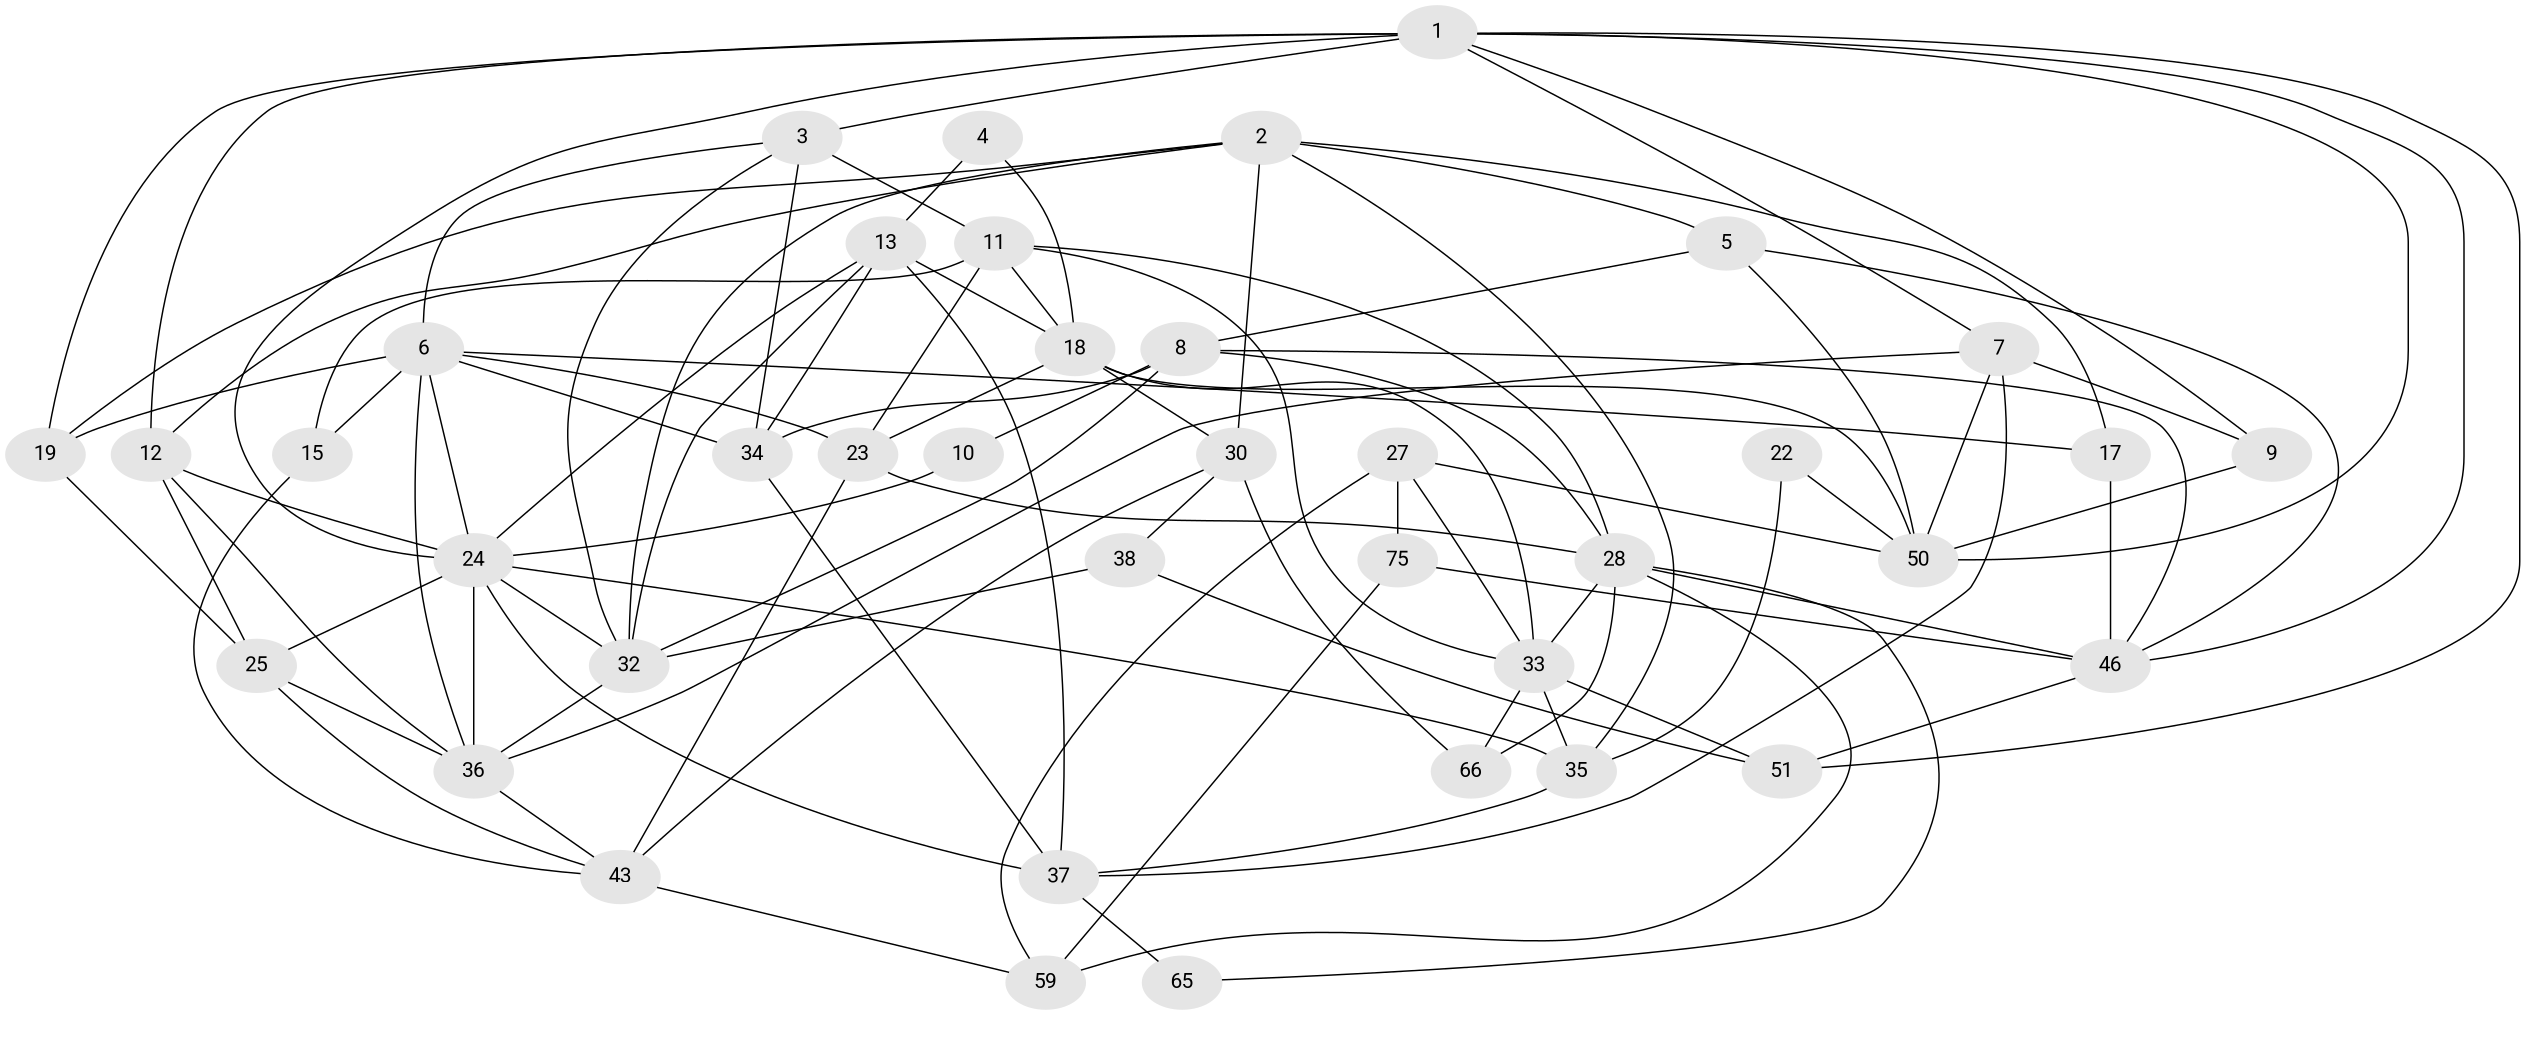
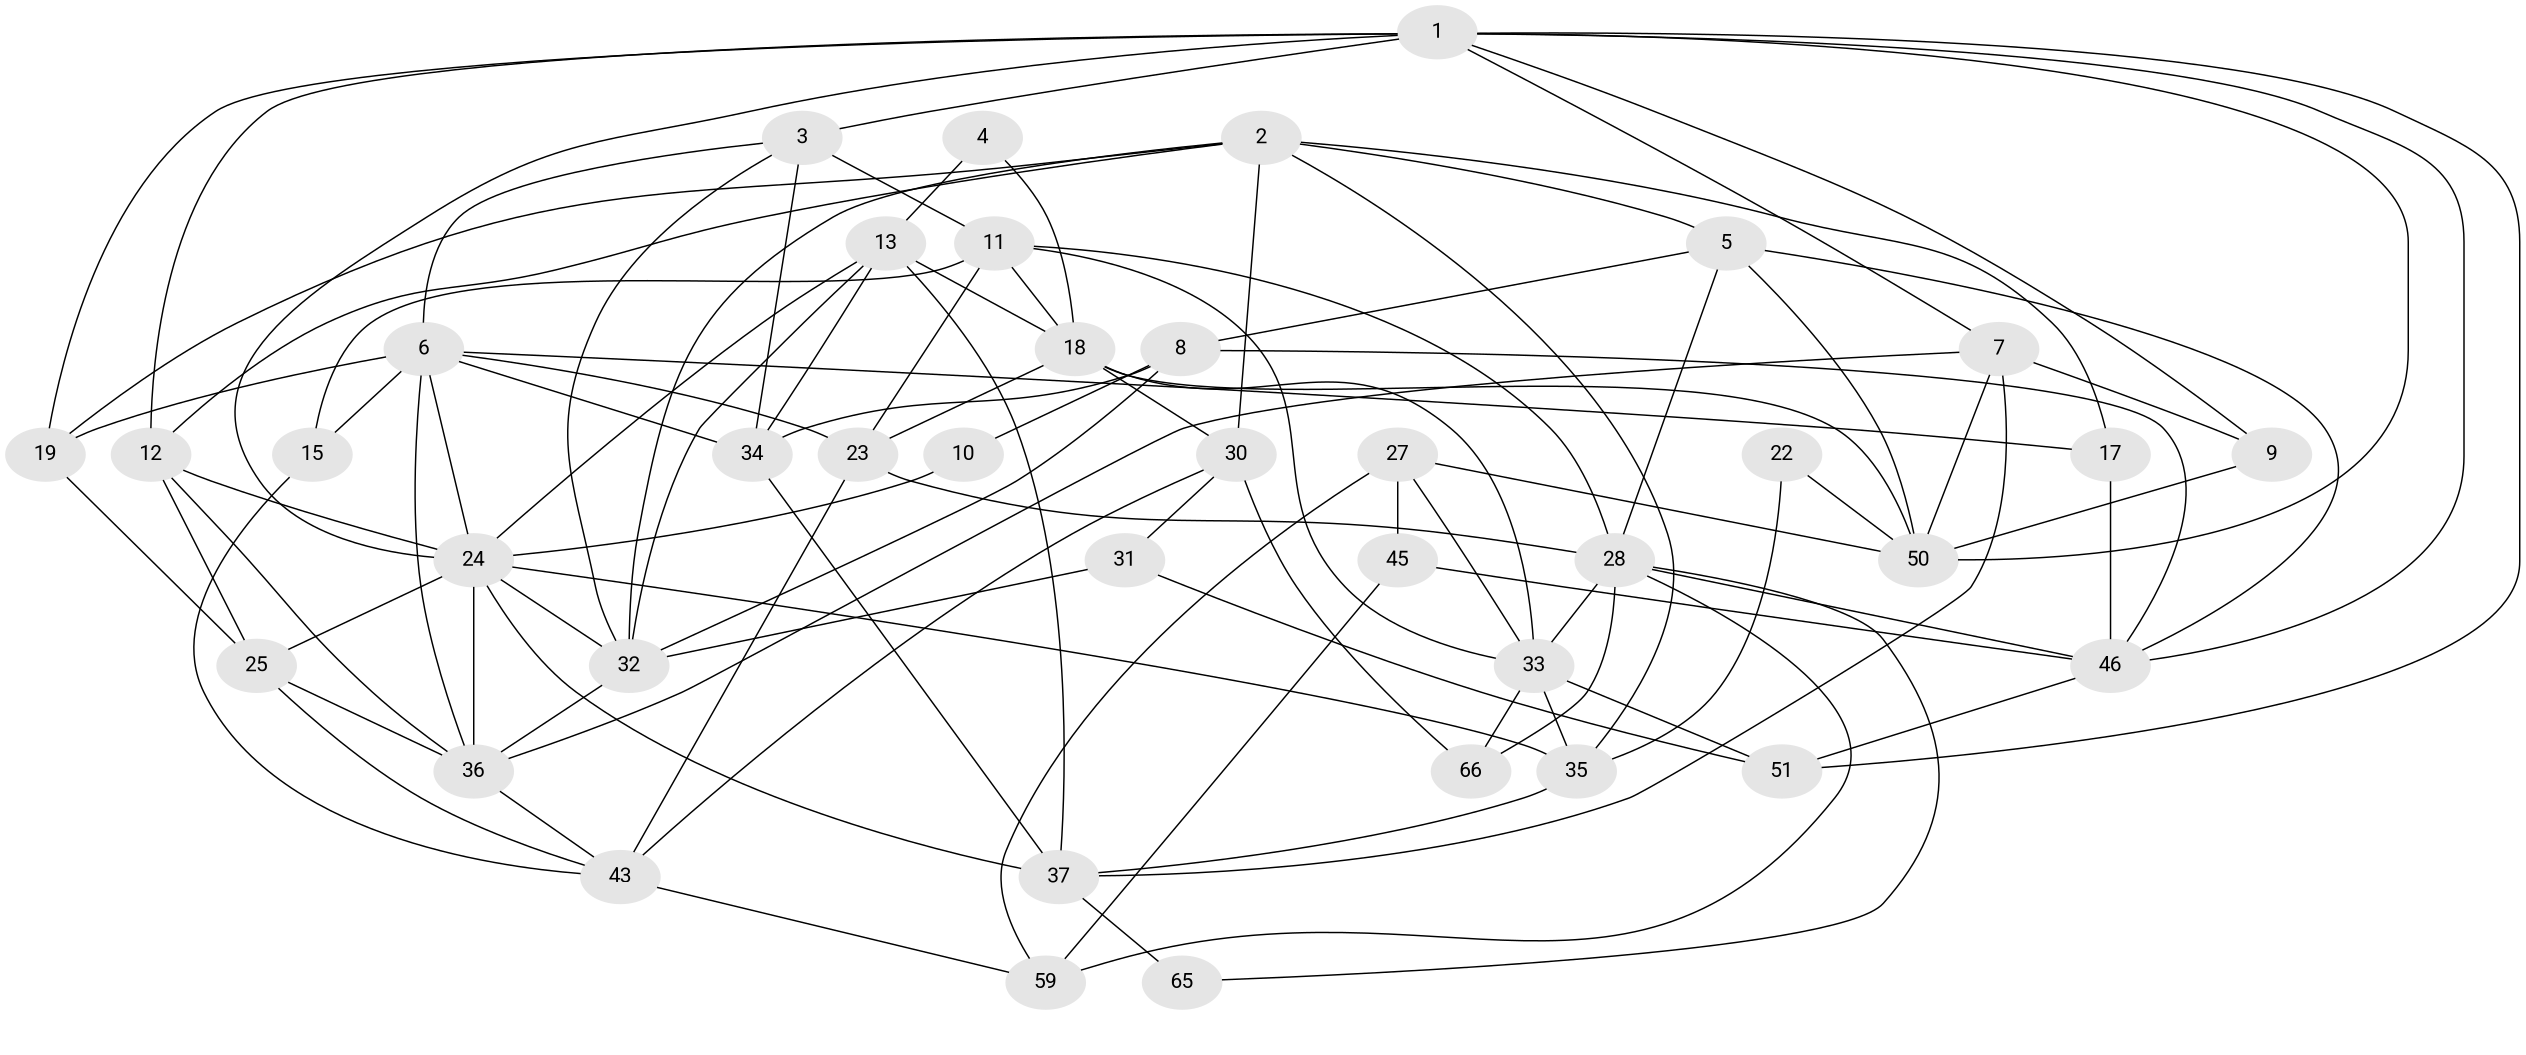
edge "8" -- "28": now "5" -- "28"
node "38": label "38" -> "31"
node "75": label "75" -> "45"
